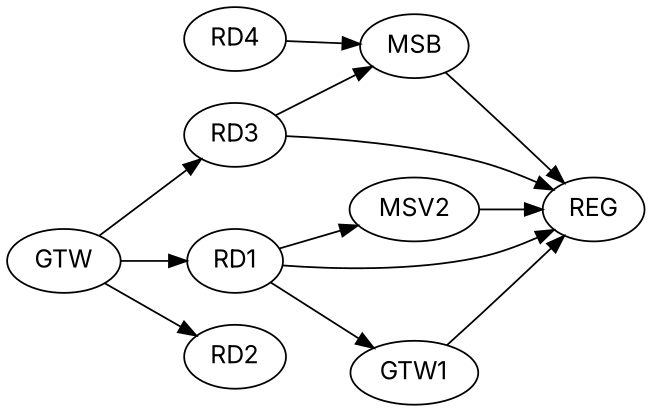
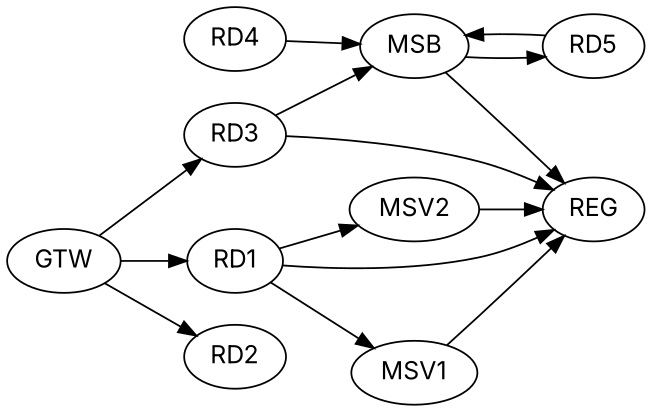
node "RD5": added
node "GTW1": label "GTW1" -> "MSV1"
